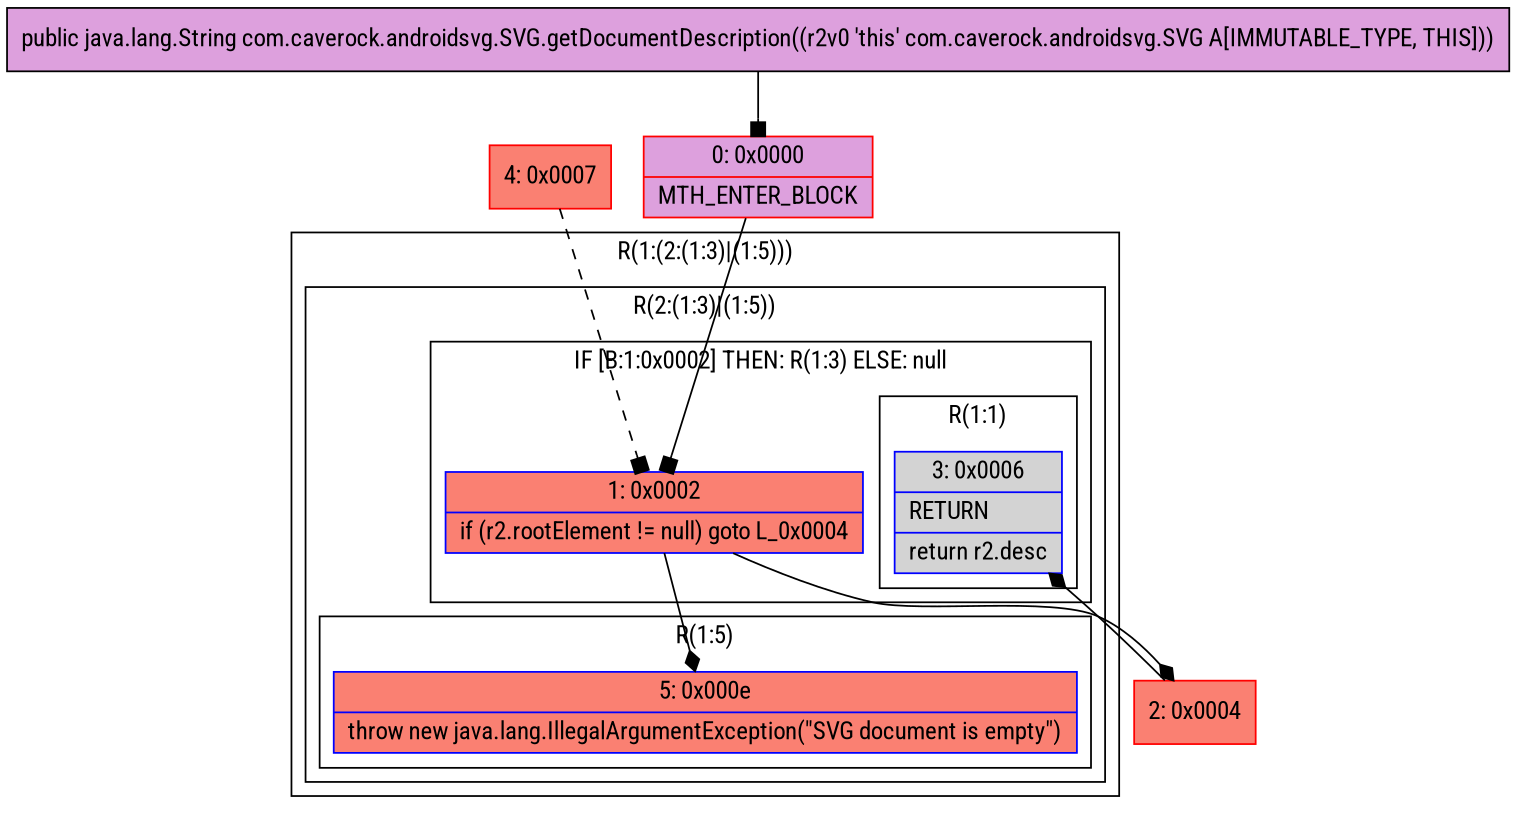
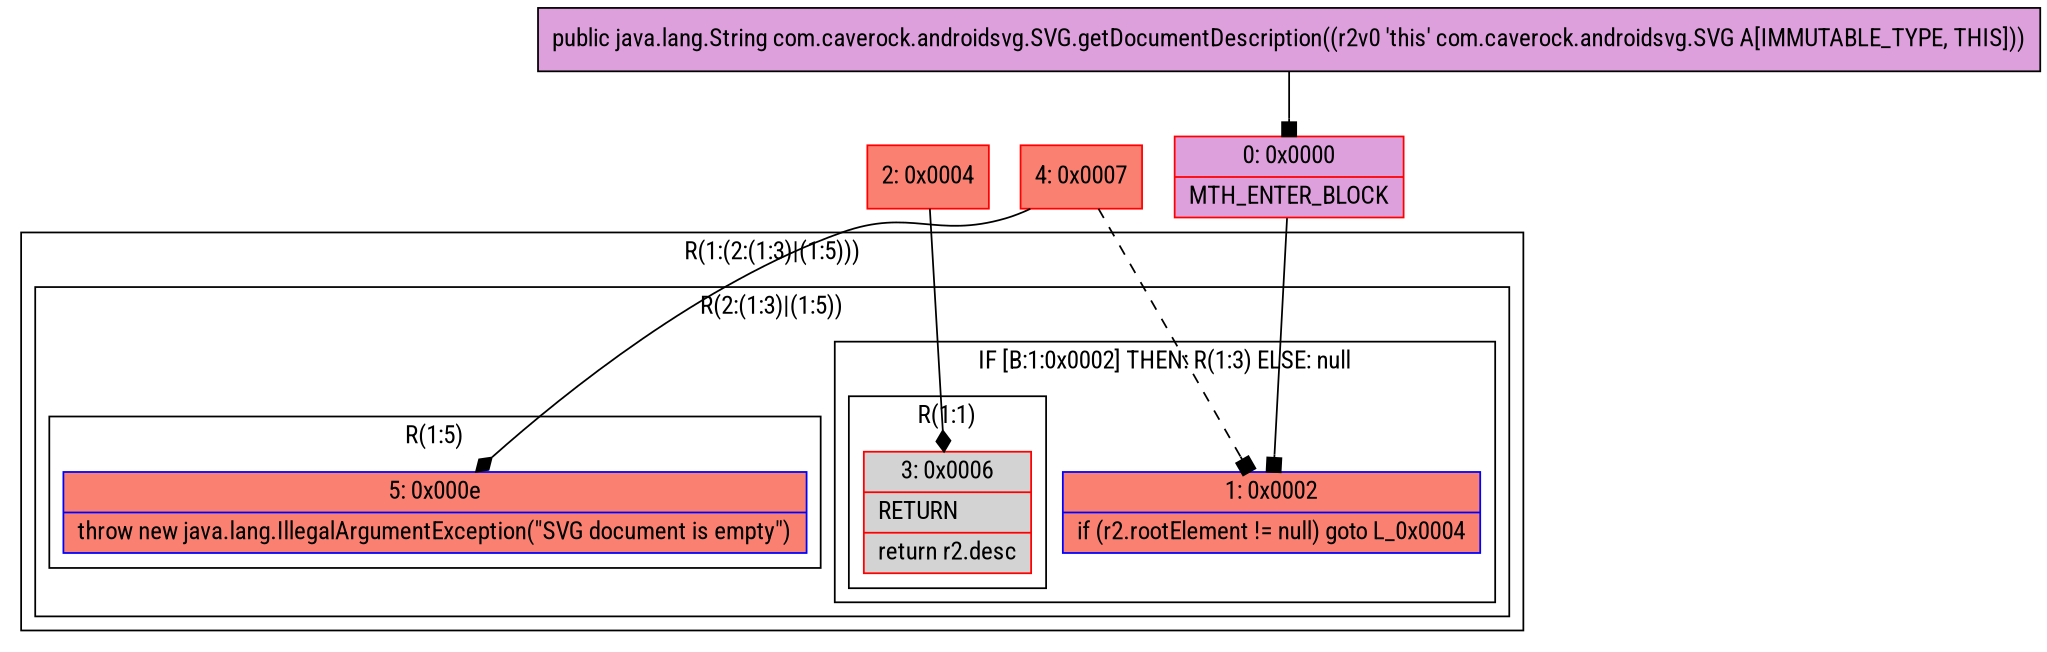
node "3: 0x0006": color blue -> red
edge "1: 0x0002" -> "5: 0x000e": now "4: 0x0007" -> "5: 0x000e"
edge "1: 0x0002" -> "2: 0x0004": removed
